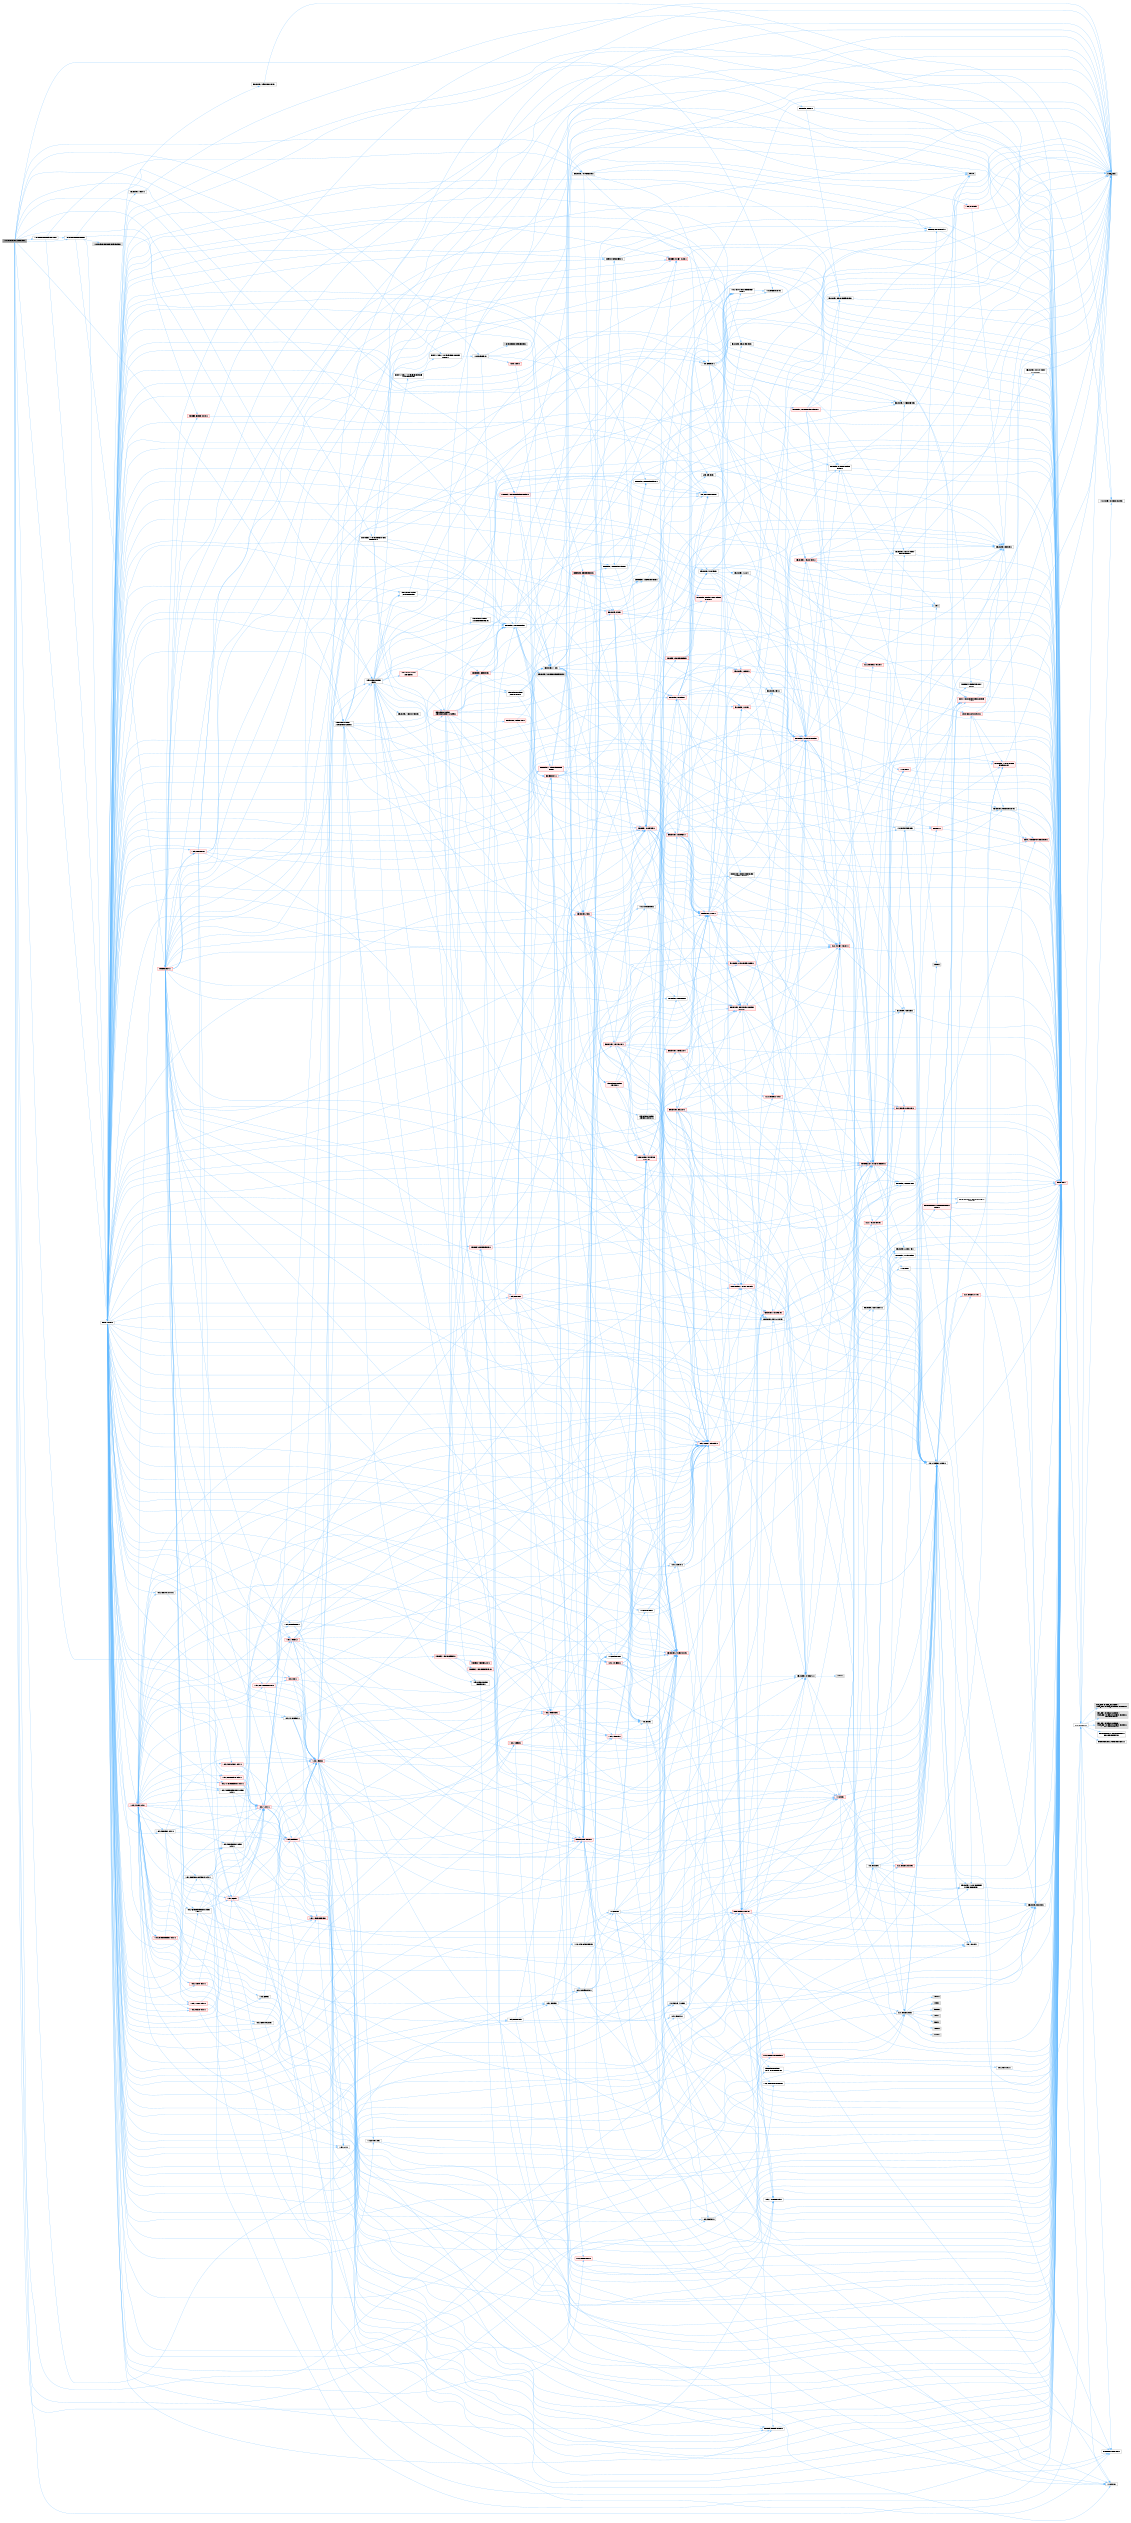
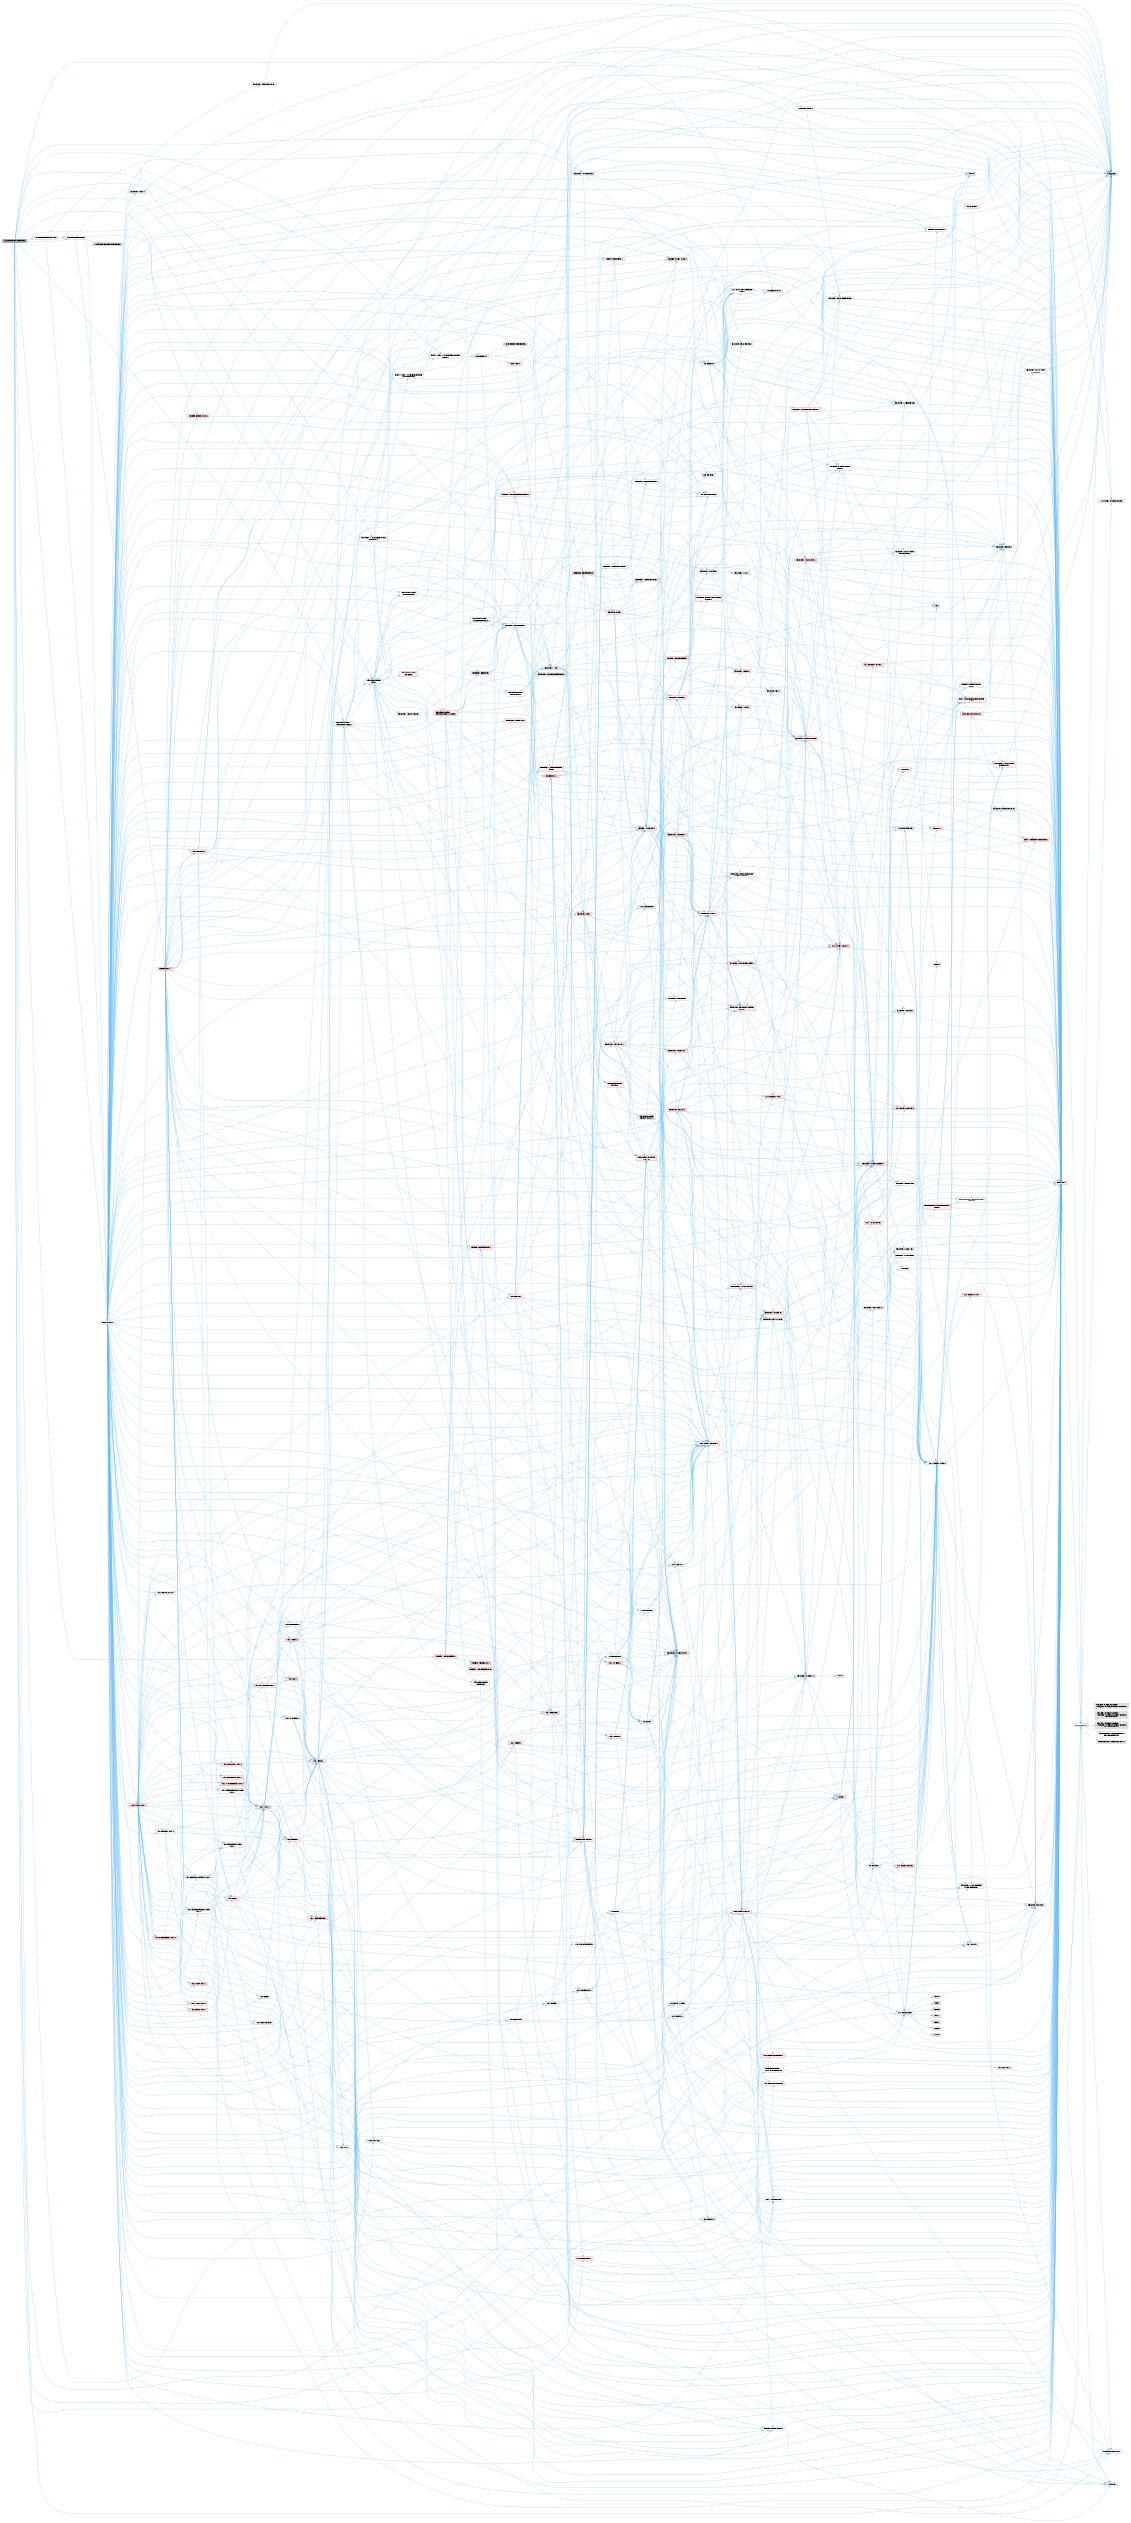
node "UObjectArray/UnrealTypeTraits.h": label "UObjectArray/UnrealTypeTraits.h" -> "Templates/UnrealTypeTraits.h"
